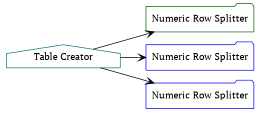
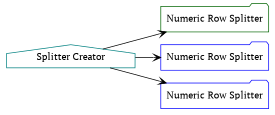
node "Table Creator": label "Table Creator" -> "Splitter Creator"
